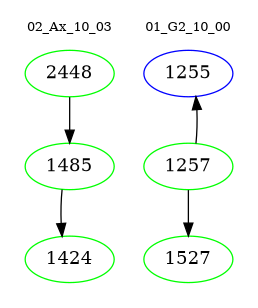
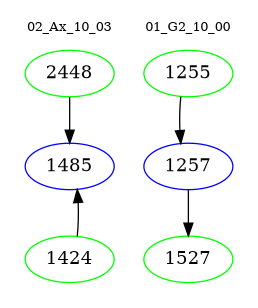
node "1255": color blue -> green
edge "1257" -> "1255": reversed
node "1485": color green -> blue
node "1257": color green -> blue
edge "1485" -> "1424": reversed
